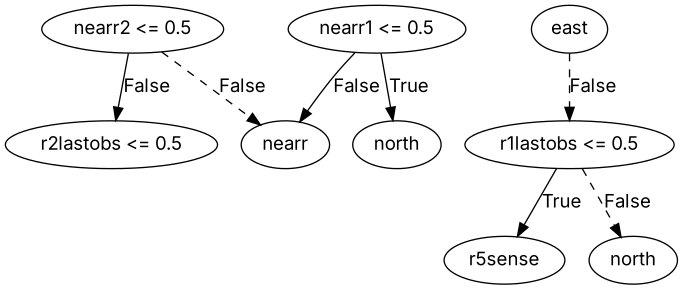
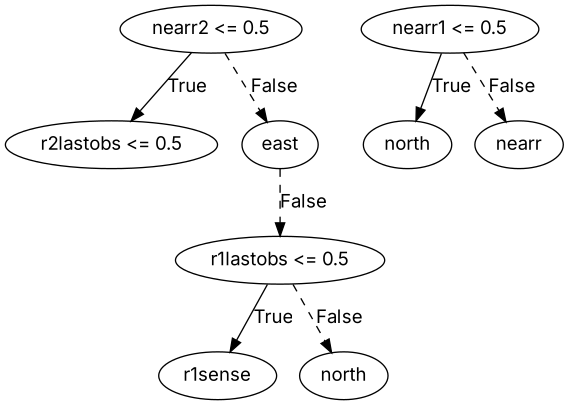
edge "nearr1 <= 0.5" -> "nearr": style solid -> dashed
edge "nearr2 <= 0.5" -> "nearr": now "nearr2 <= 0.5" -> "east"
edge "nearr2 <= 0.5" -> "r2lastobs <= 0.5": label "False" -> "True"
node "r5sense": label "r5sense" -> "r1sense"
